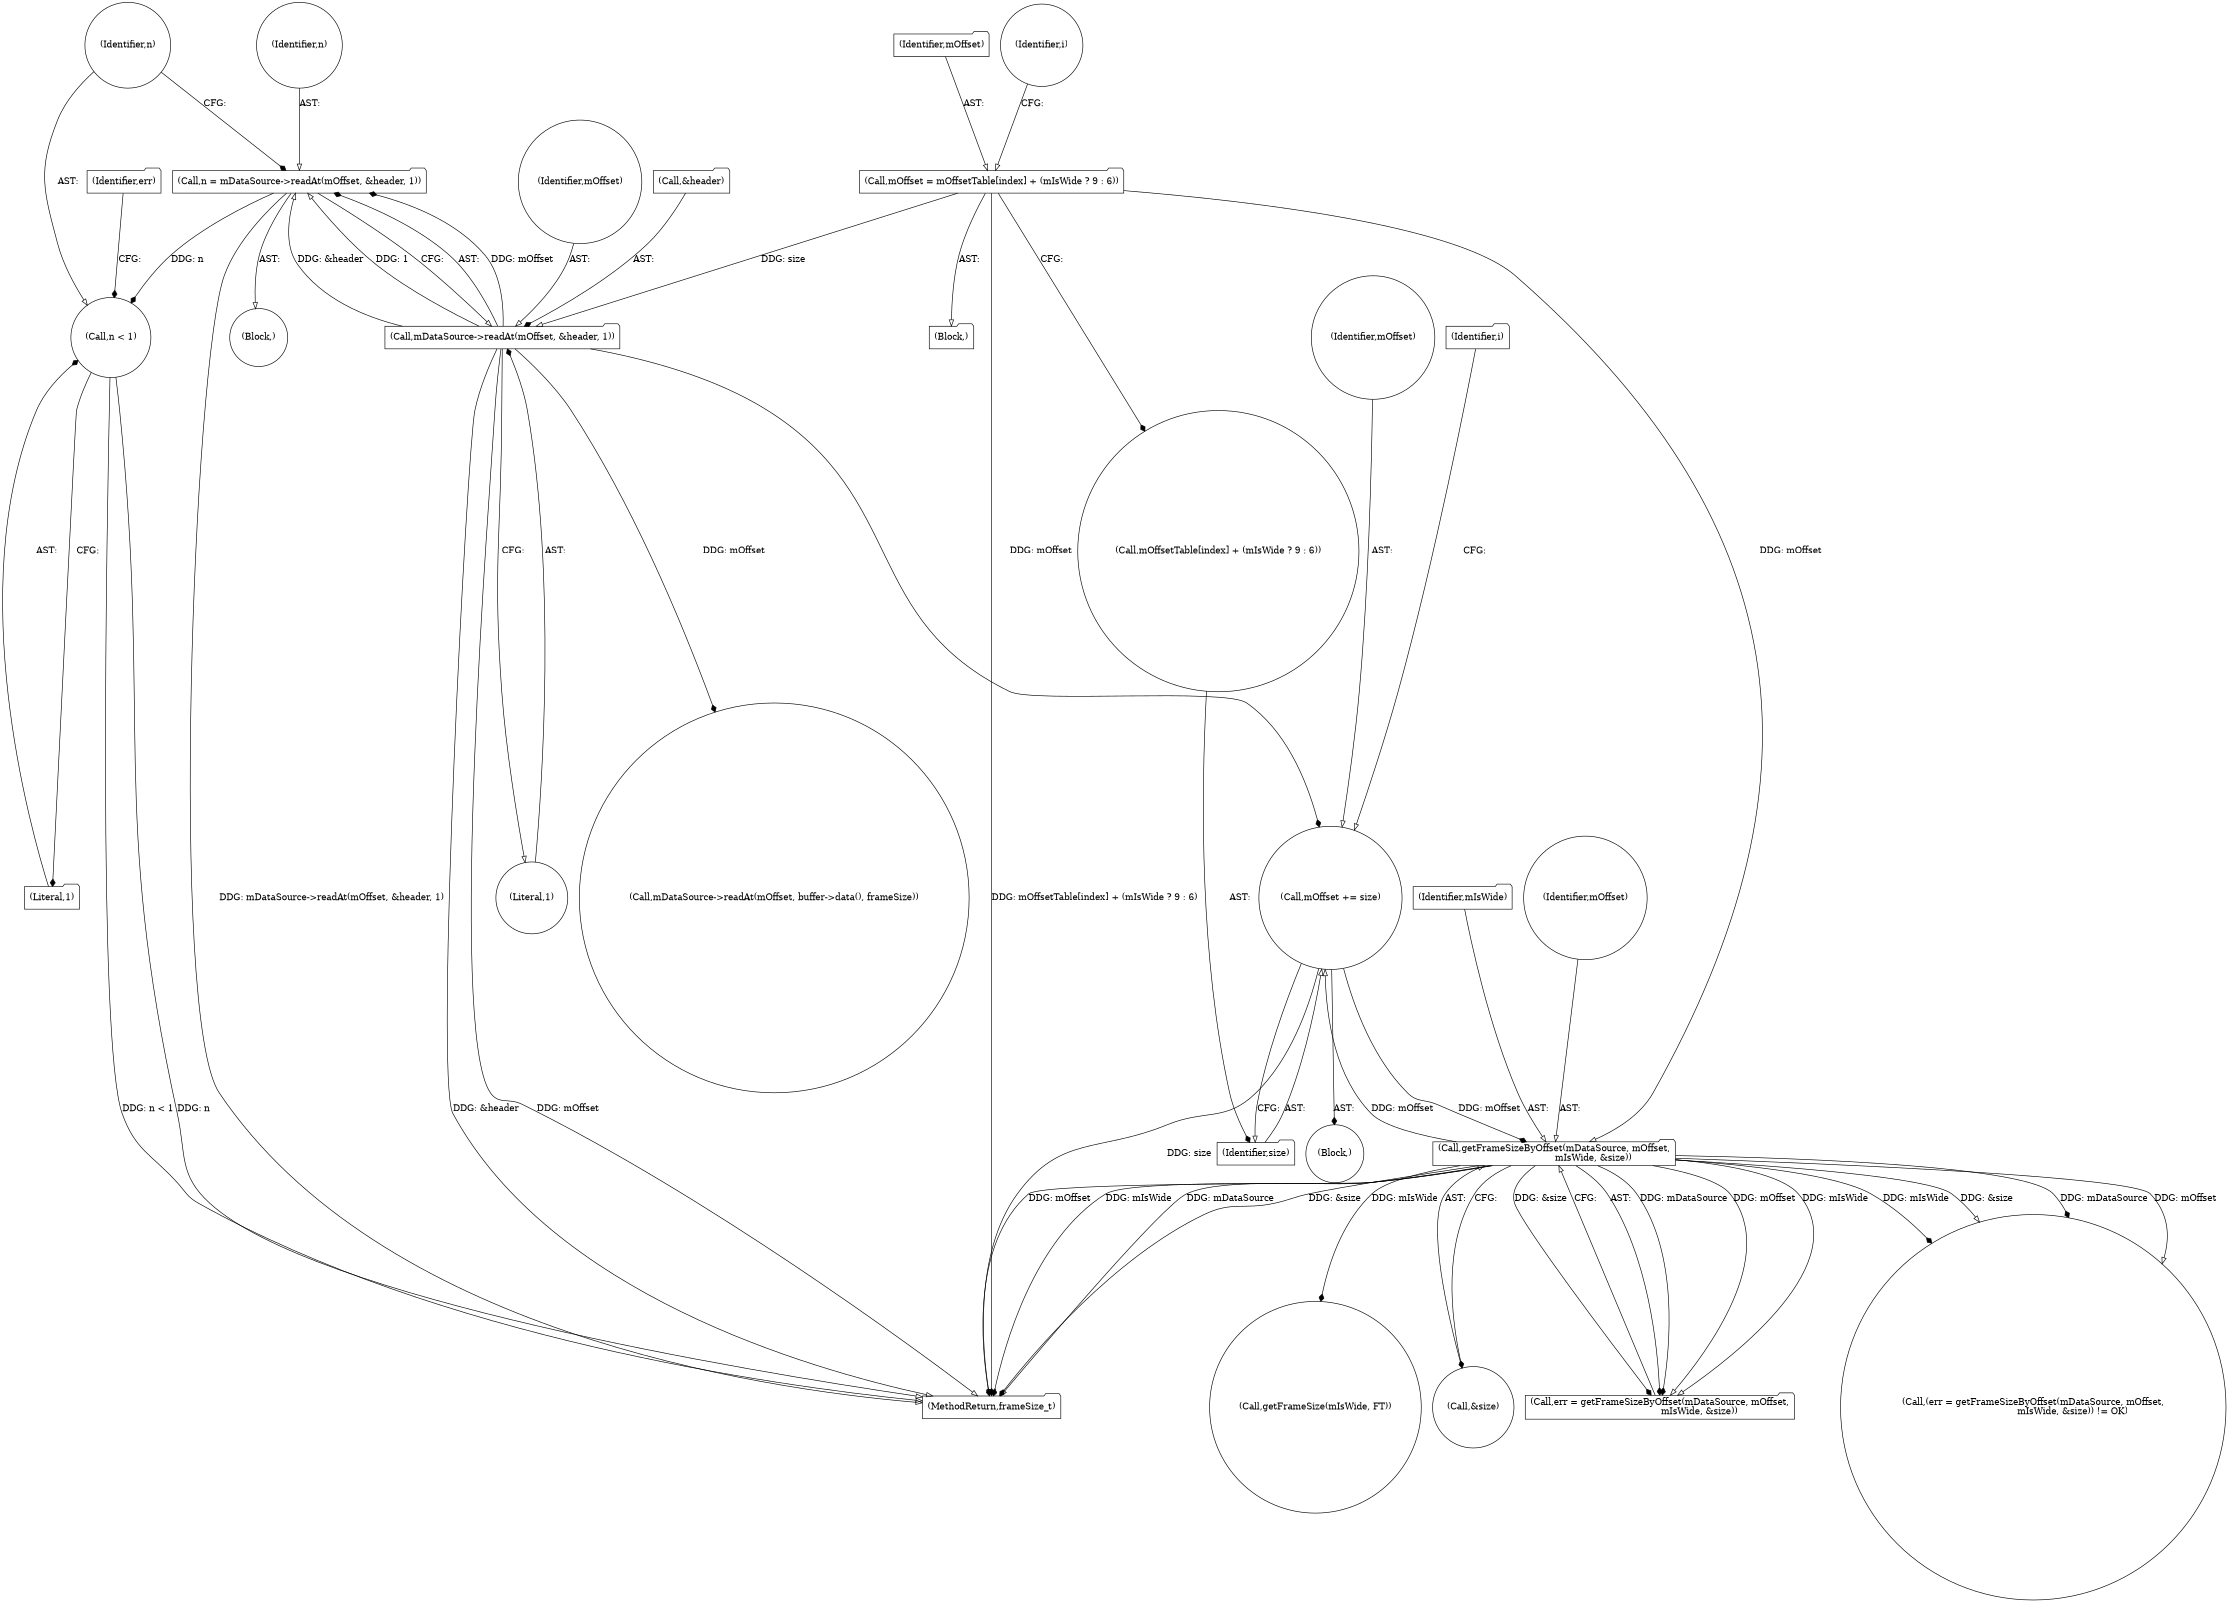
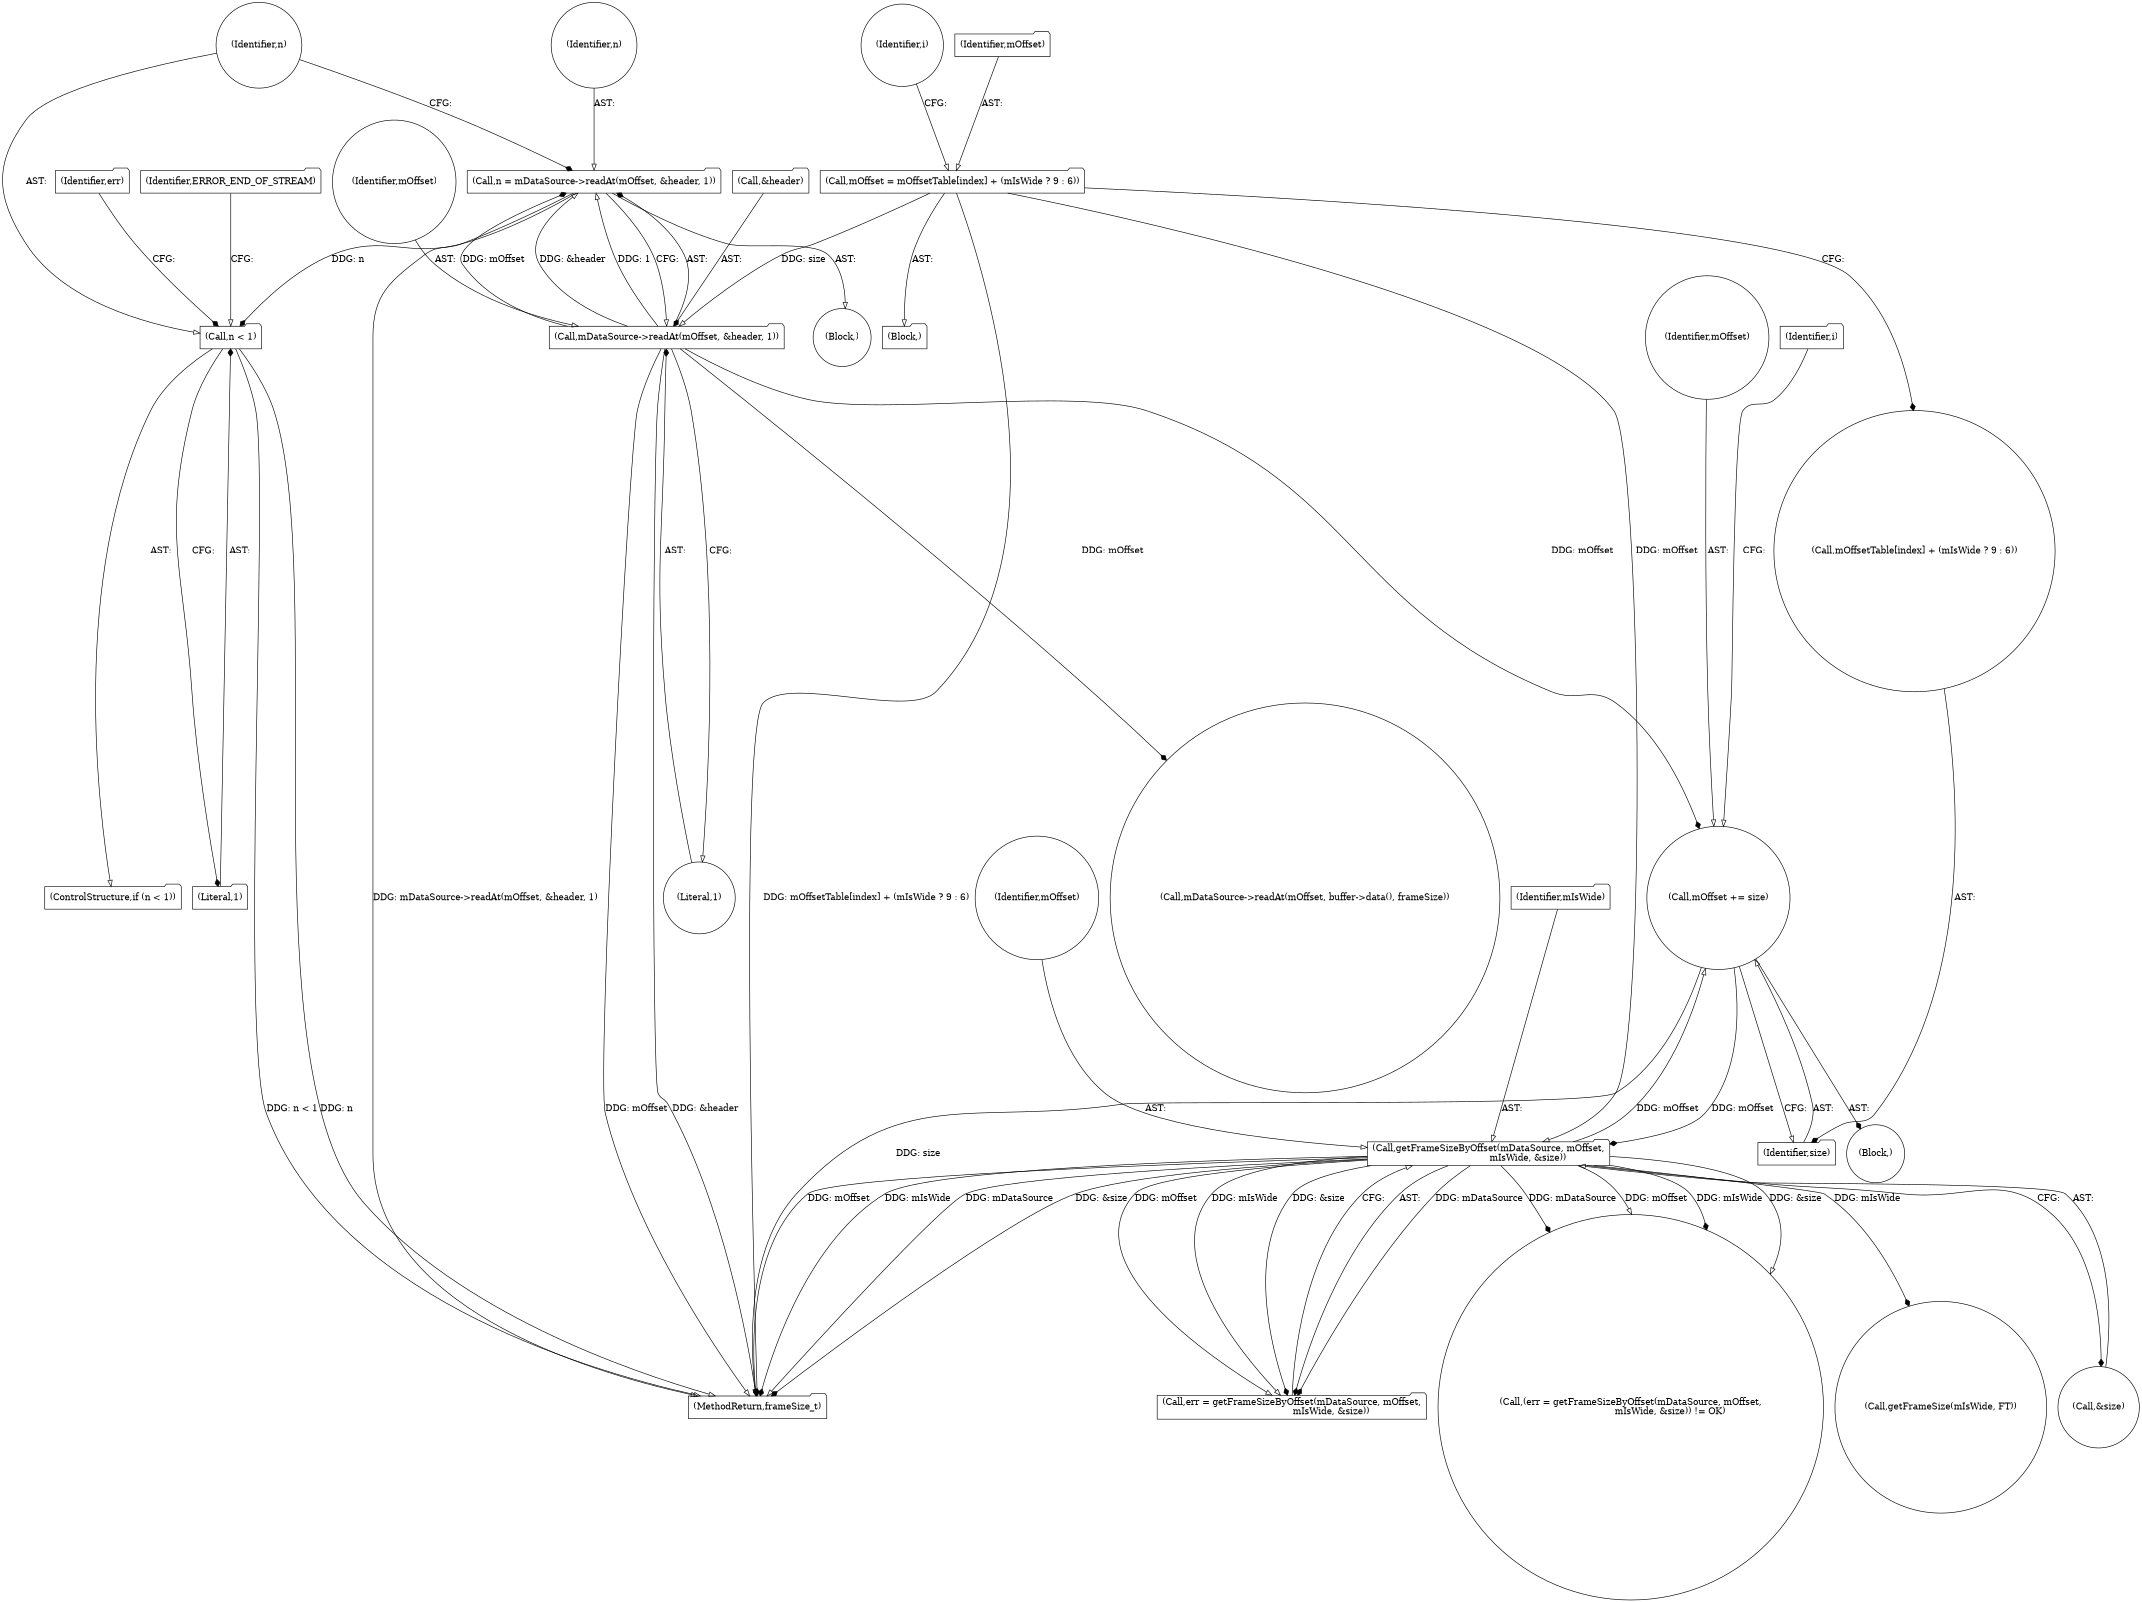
node "(Identifier,ERROR_END_OF_STREAM)": added
node "(Call,n < 1)": shape circle -> folder
node "(ControlStructure,if (n < 1))": added
